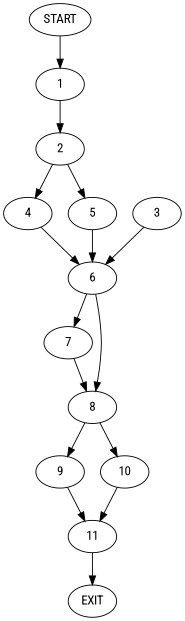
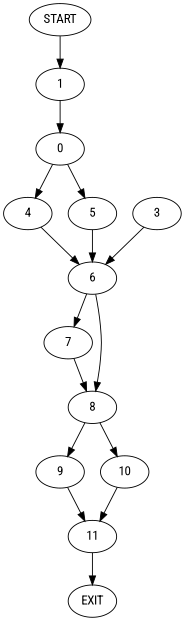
node "2": label "2" -> "0"
